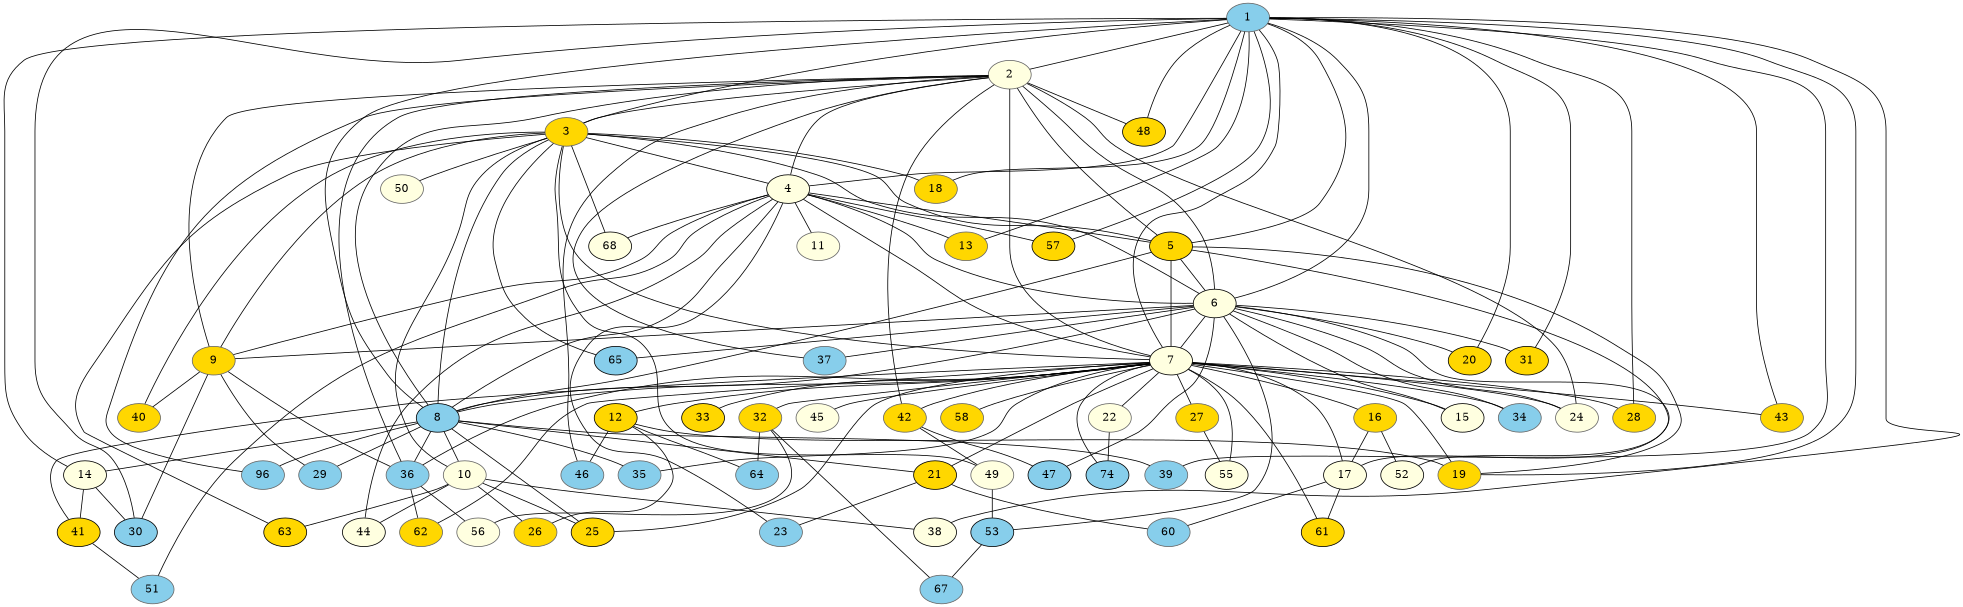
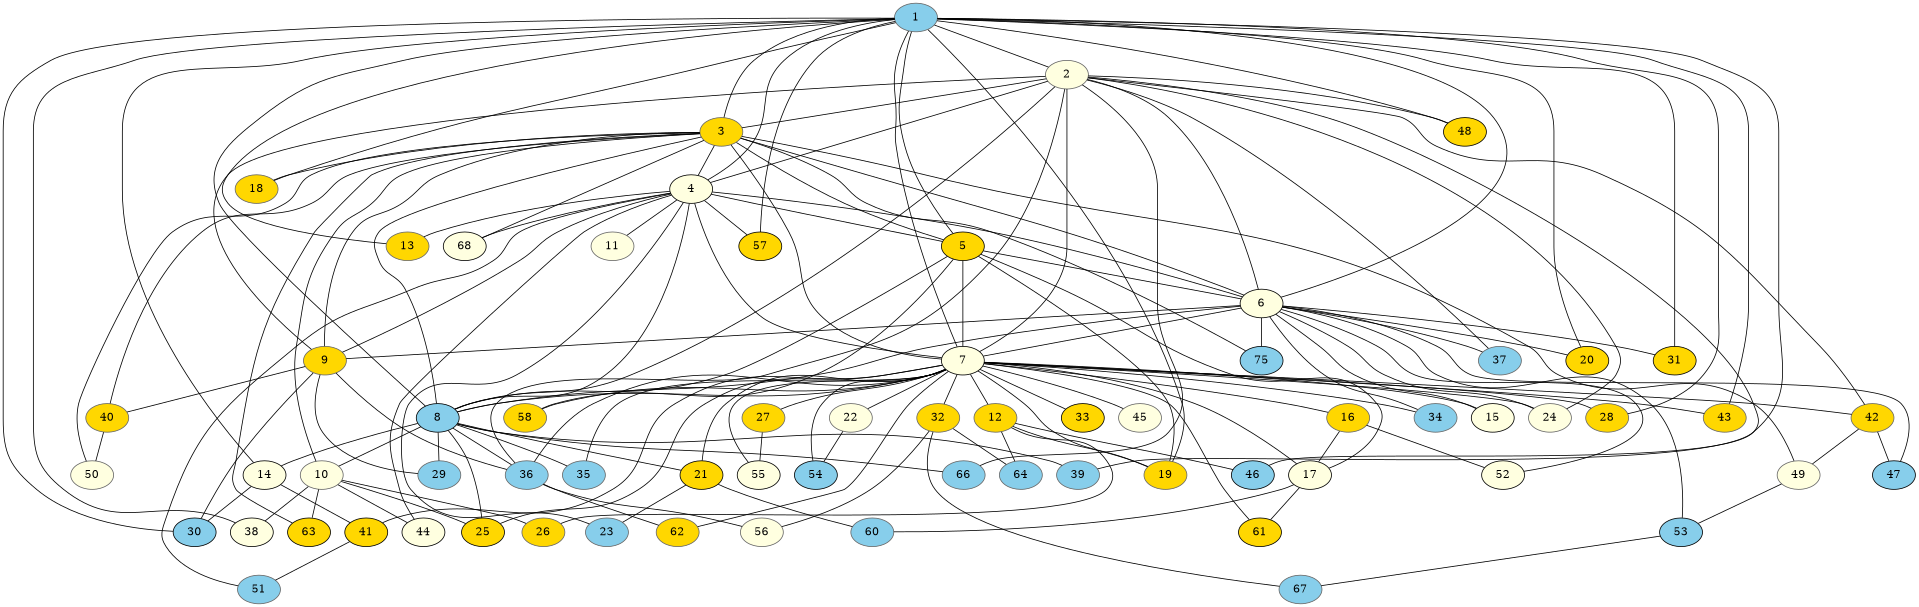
edge "2" -- "5": now "58" -- "5"
node "65": label "65" -> "75"
node "12": color black -> gray40
edge "40" -- "50": added
node "96": label "96" -> "66"
node "46": color gray40 -> black
node "74": label "74" -> "54"
